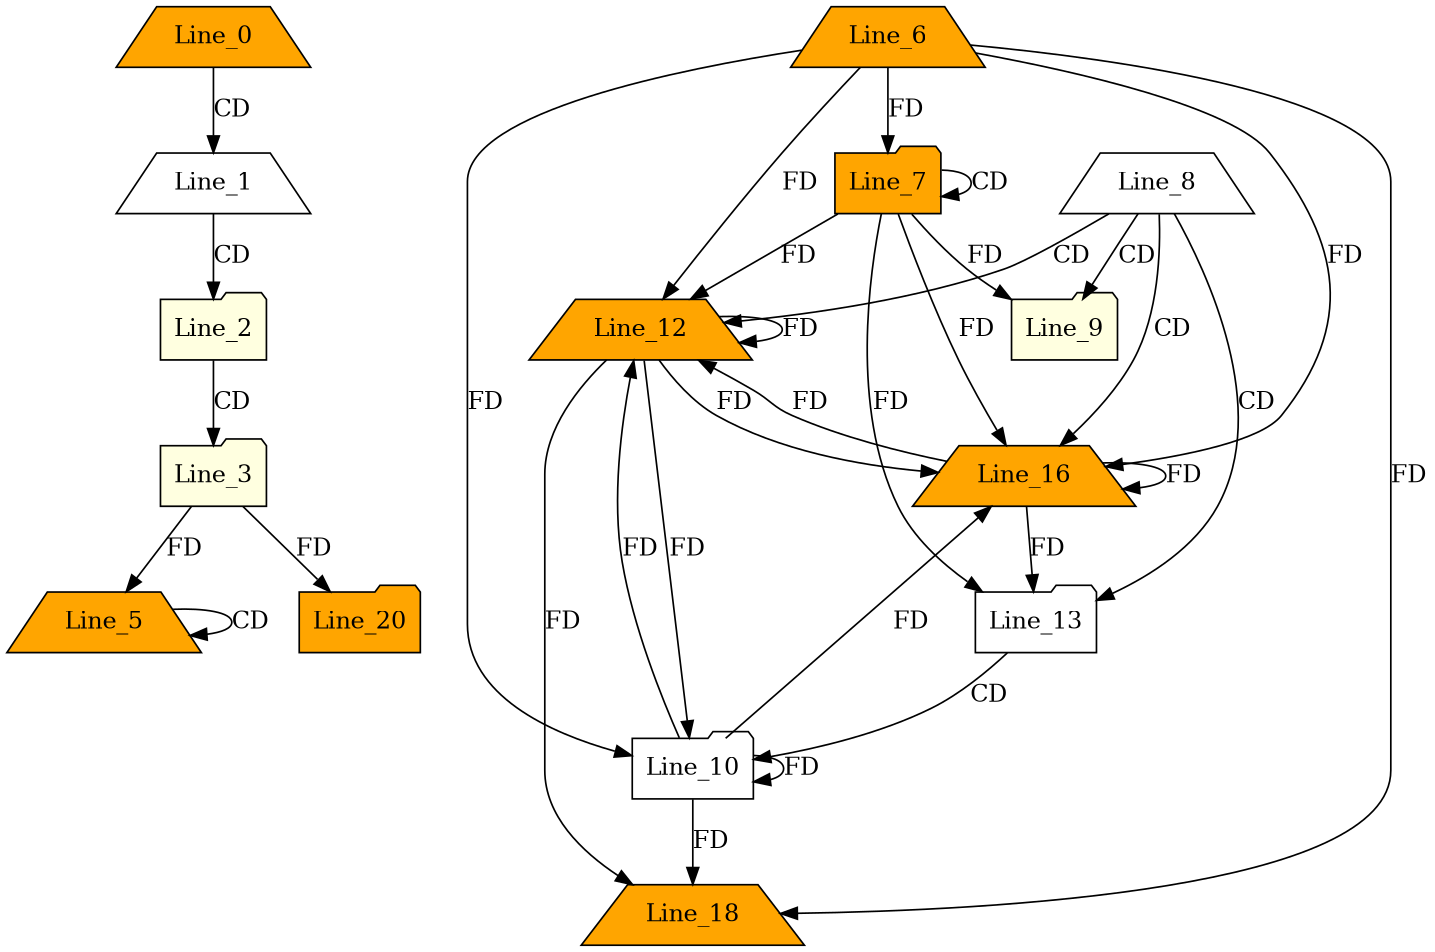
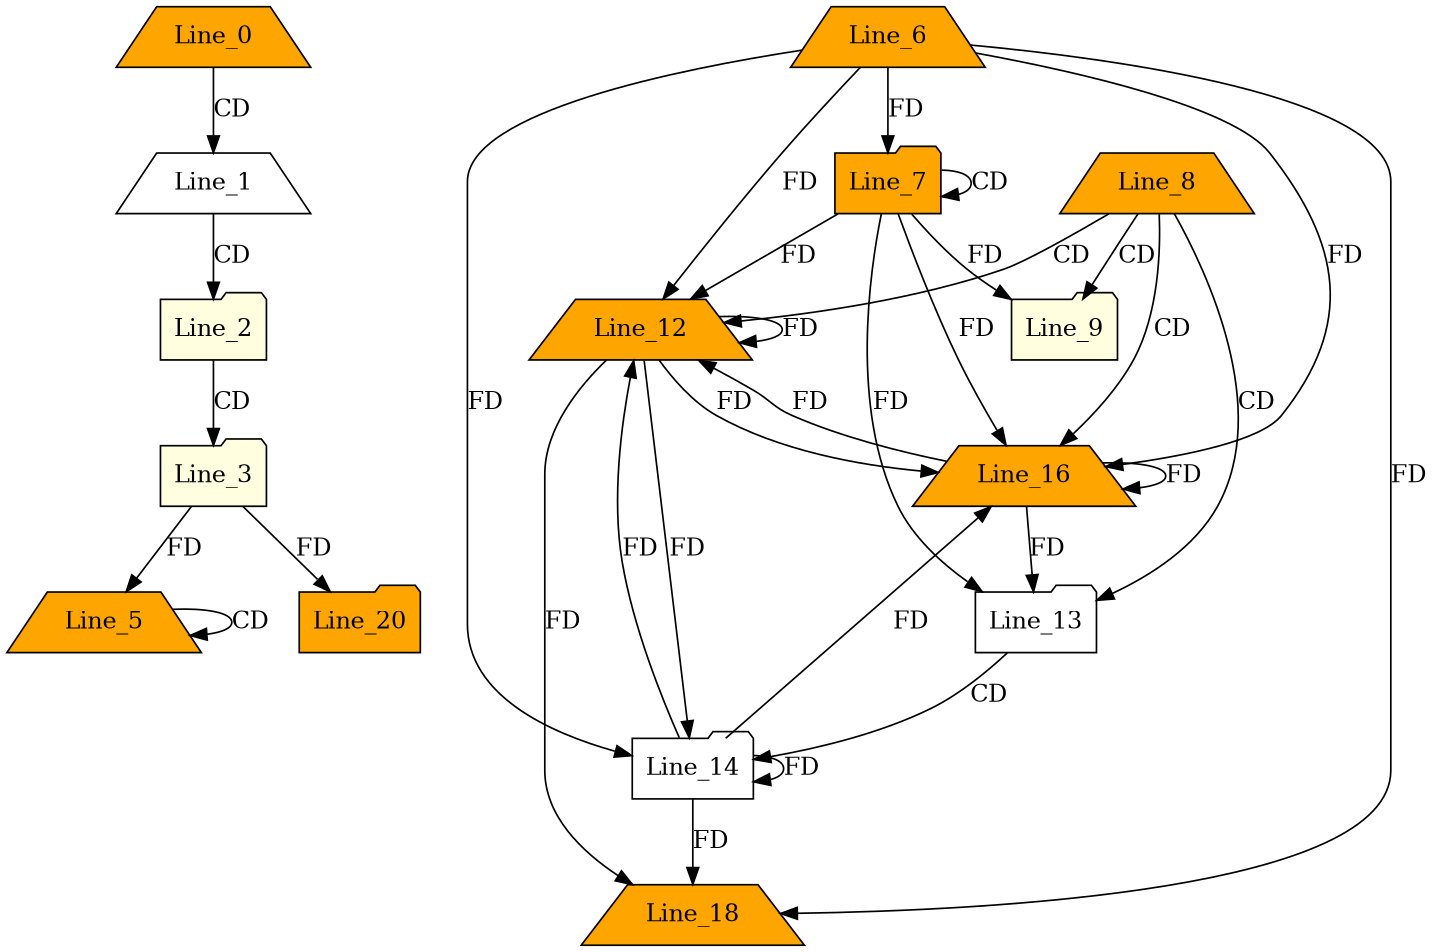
node "Line_8": fillcolor white -> orange
node "Line_10": label "Line_10" -> "Line_14"
